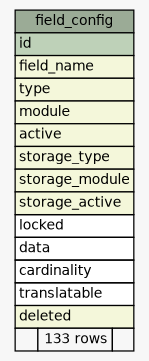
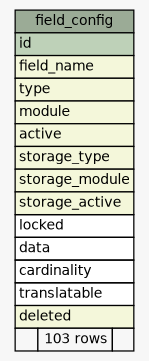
node "field_config": text "133 rows" -> "103 rows"
